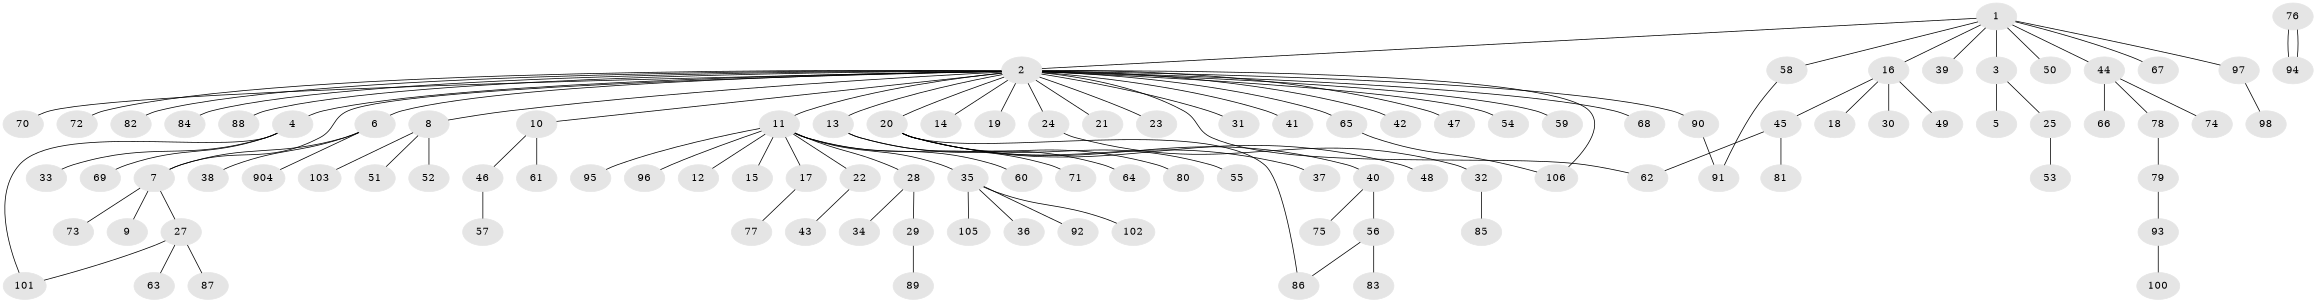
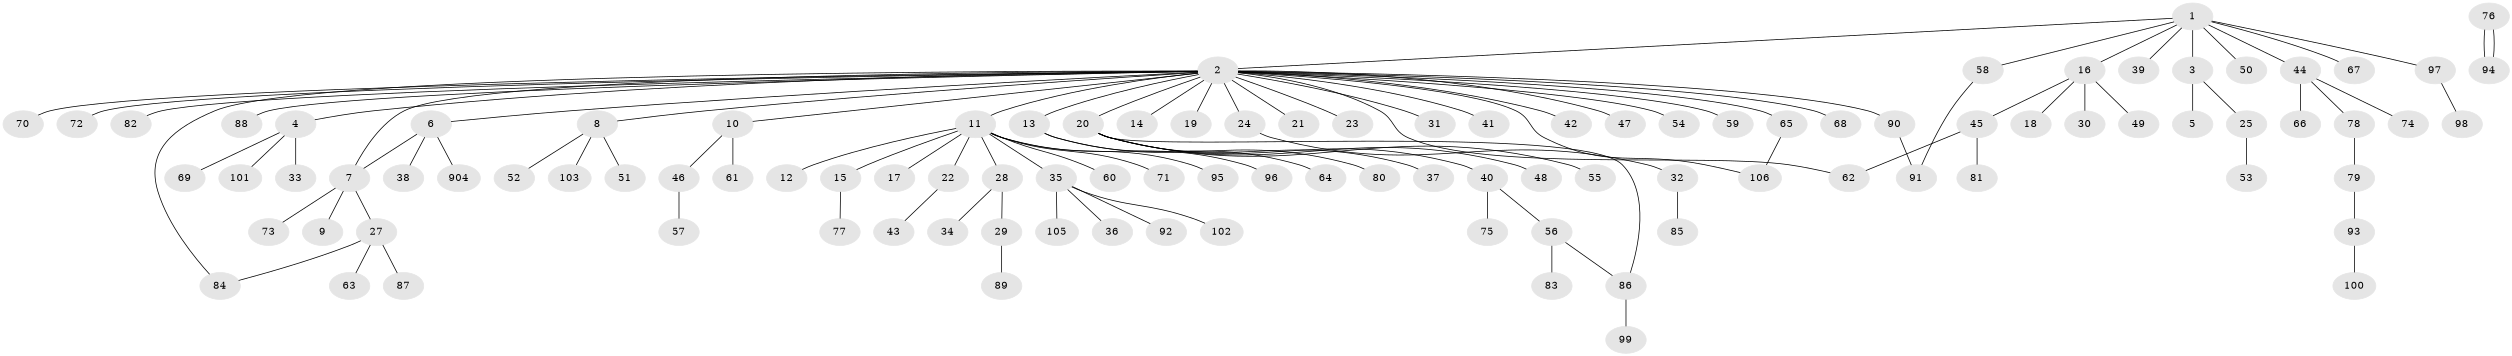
edge "17" -- "77": now "15" -- "77"
edge "27" -- "101": now "27" -- "84"
node "99": added
